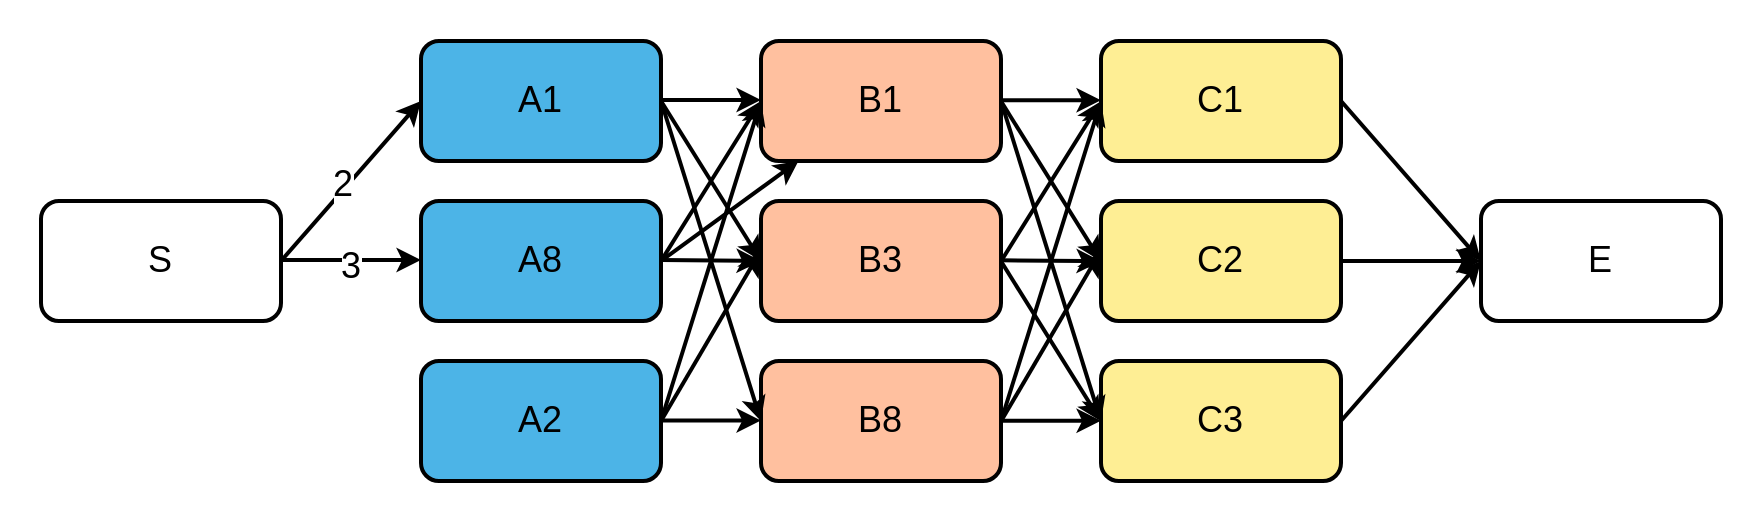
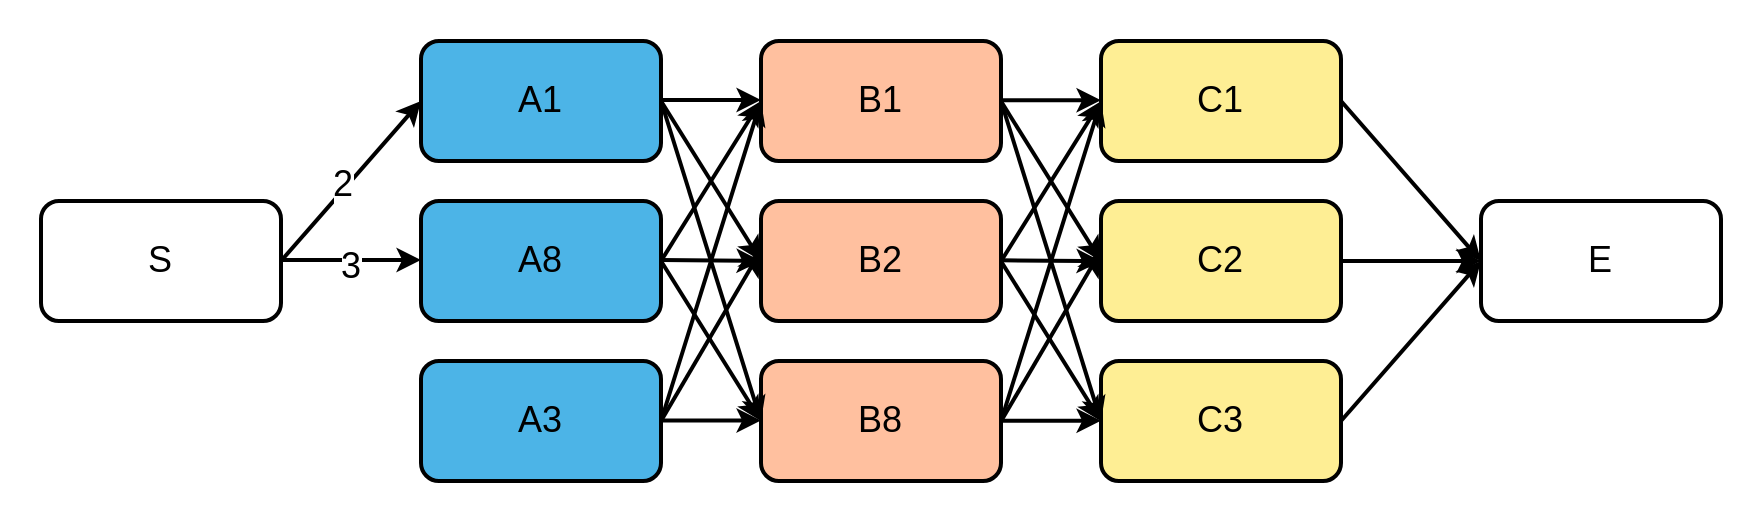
edge "A8" -> "B1": now "A8" -> "B8"
node "B3": label "B3" -> "B2"
node "A2": label "A2" -> "A3"
